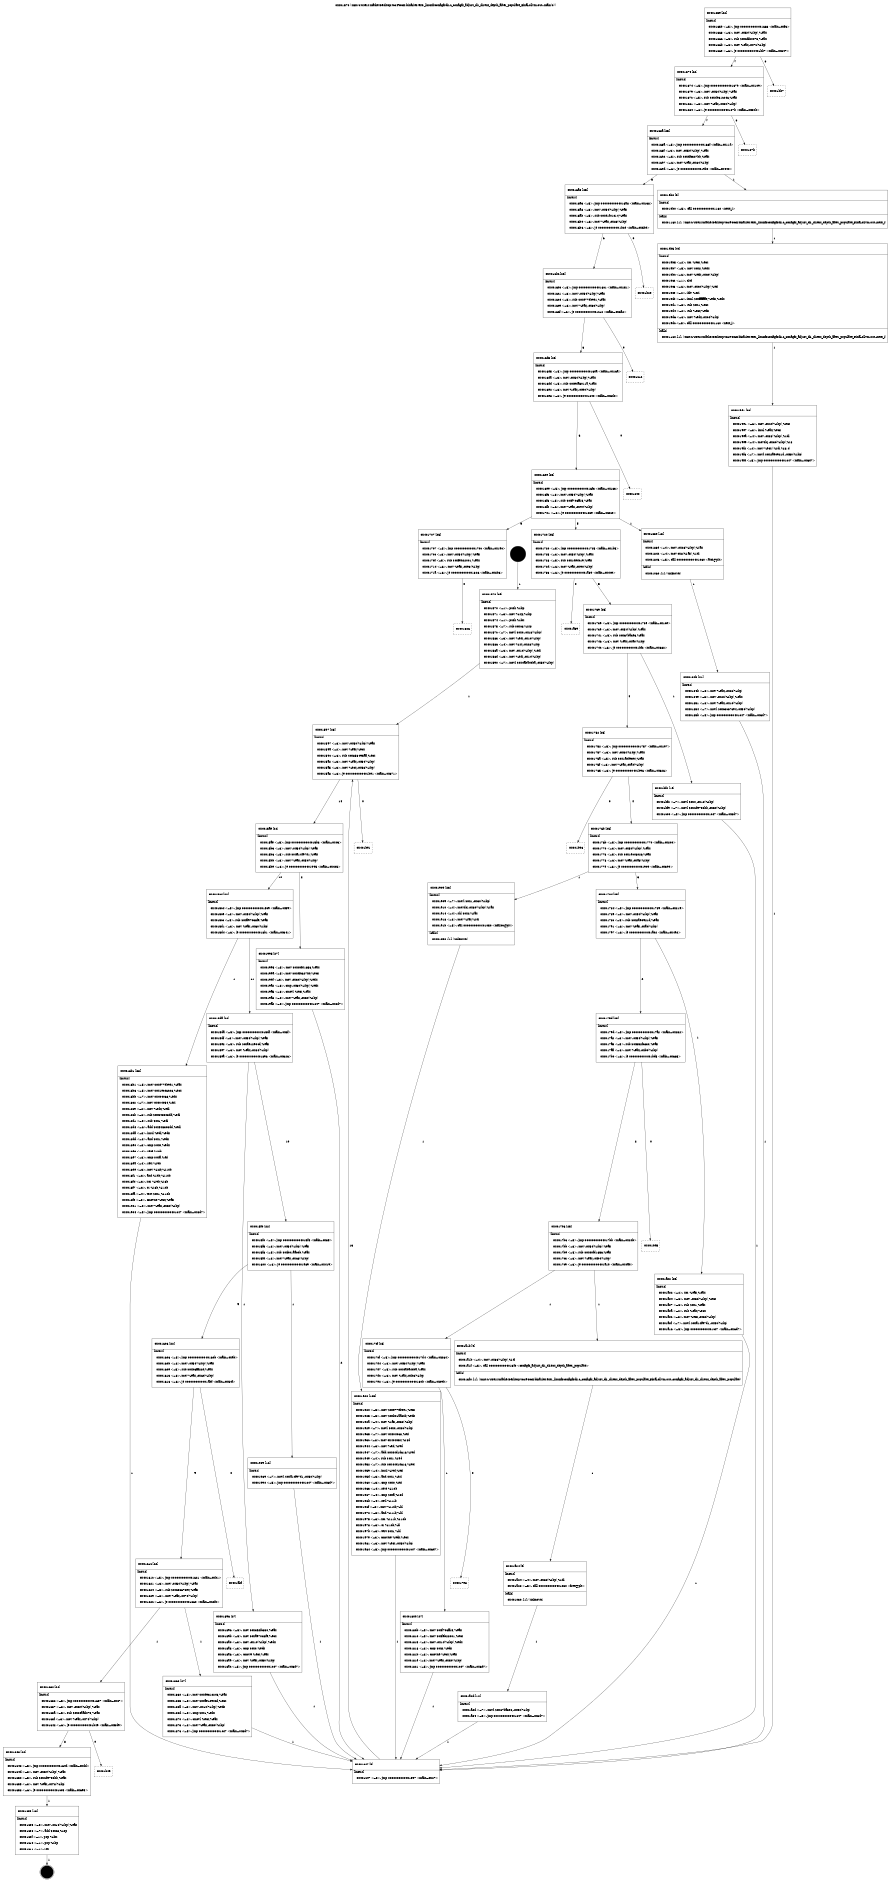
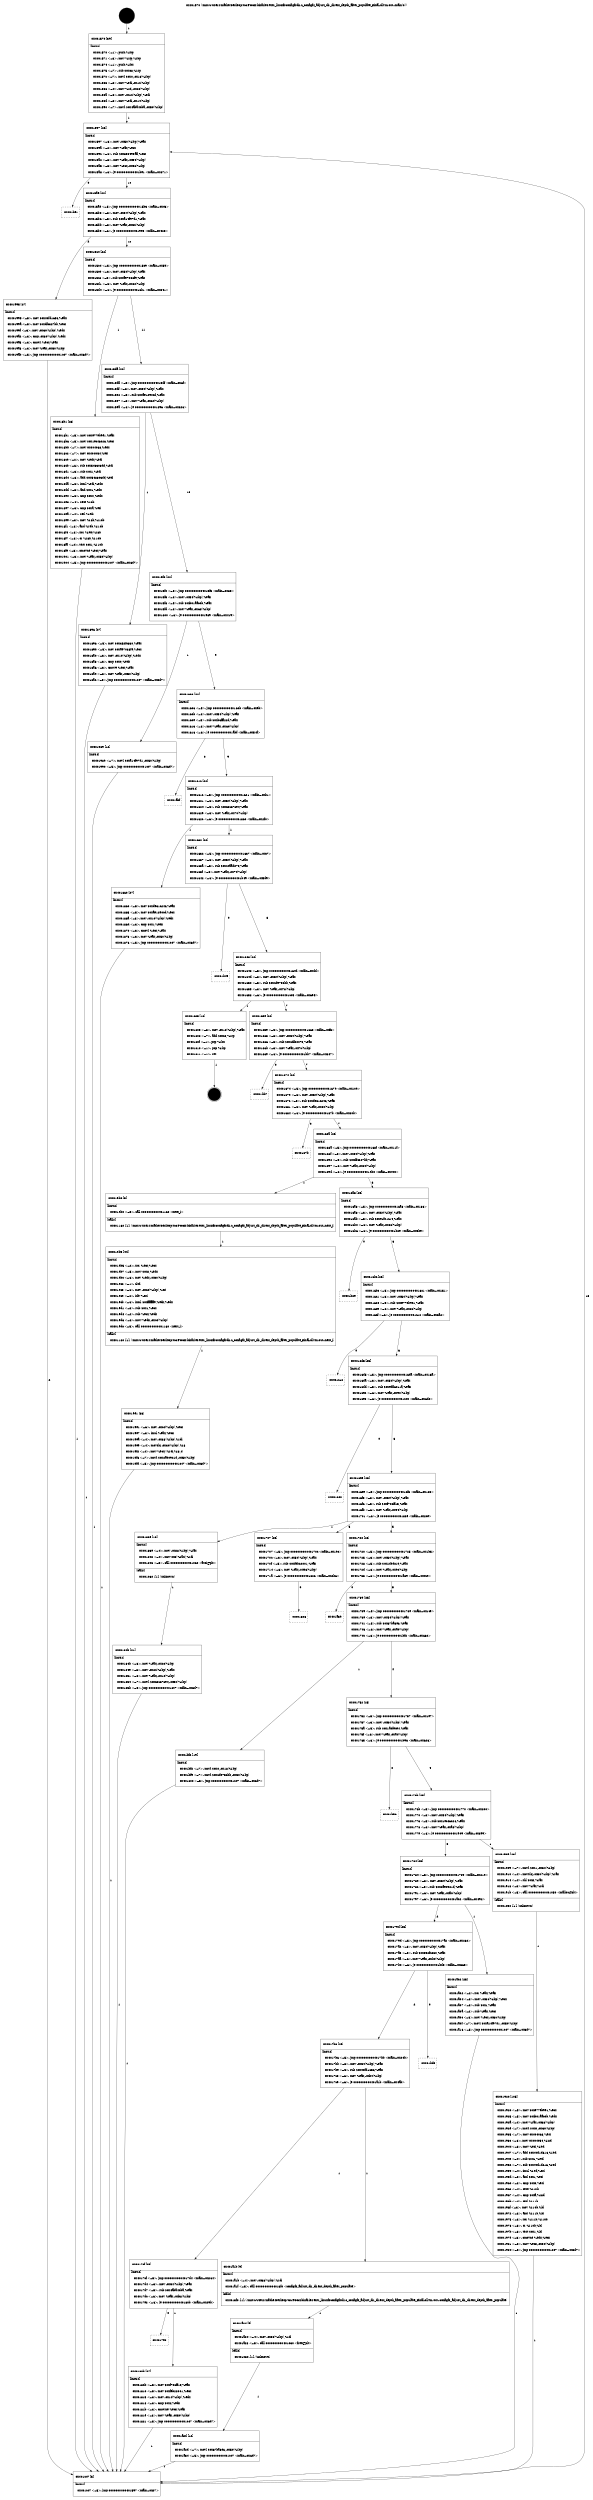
edge "0x401648 [22]" -> "0x40165e [22]": added, label "7"
